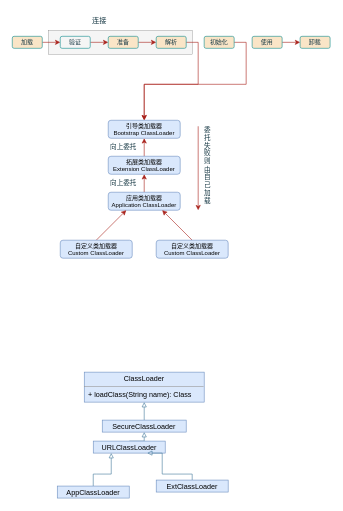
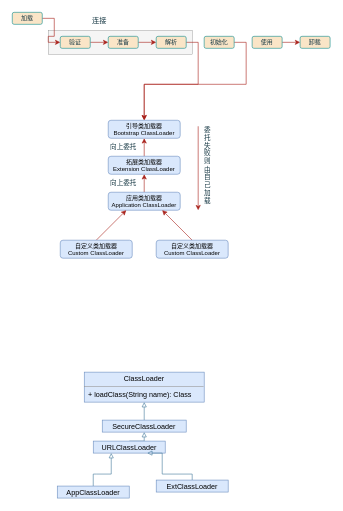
node "加载": moved (27, 42) -> (27, 18)
node "验证": fillcolor #f5f5f5 -> #fae5c7
